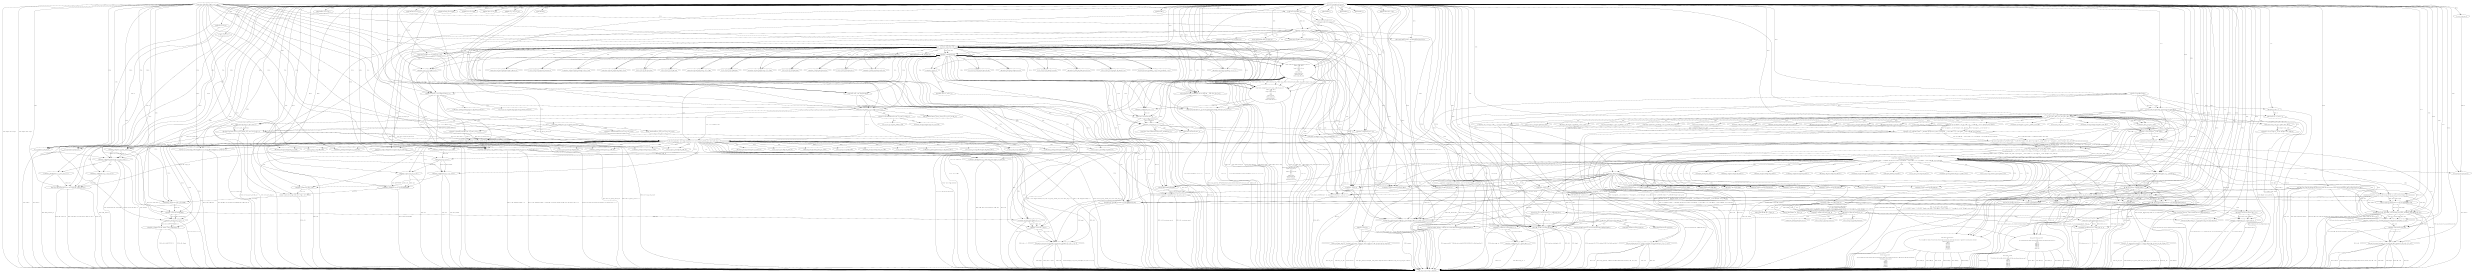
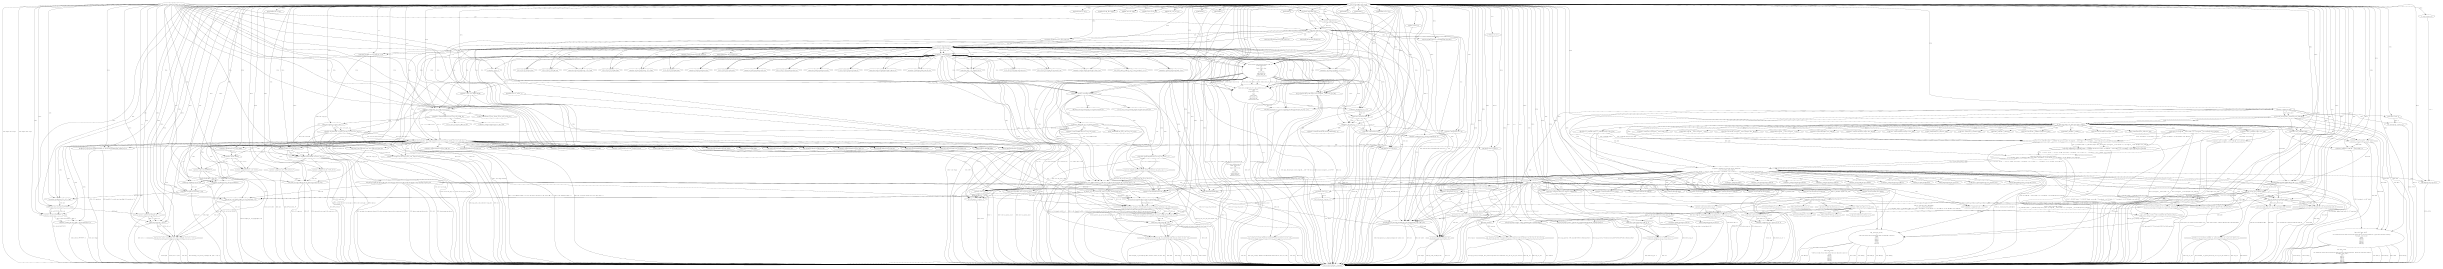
edge "(FIELD_IDENTIFIER,addr,addr)" -> "(<operator>.logicalNot,!v14->sa_query_count)": now "(<operator>.greaterEqualsThan,v14->sa_query_count >= 1)" -> "(<operator>.logicalNot,!v14->sa_query_count)"
